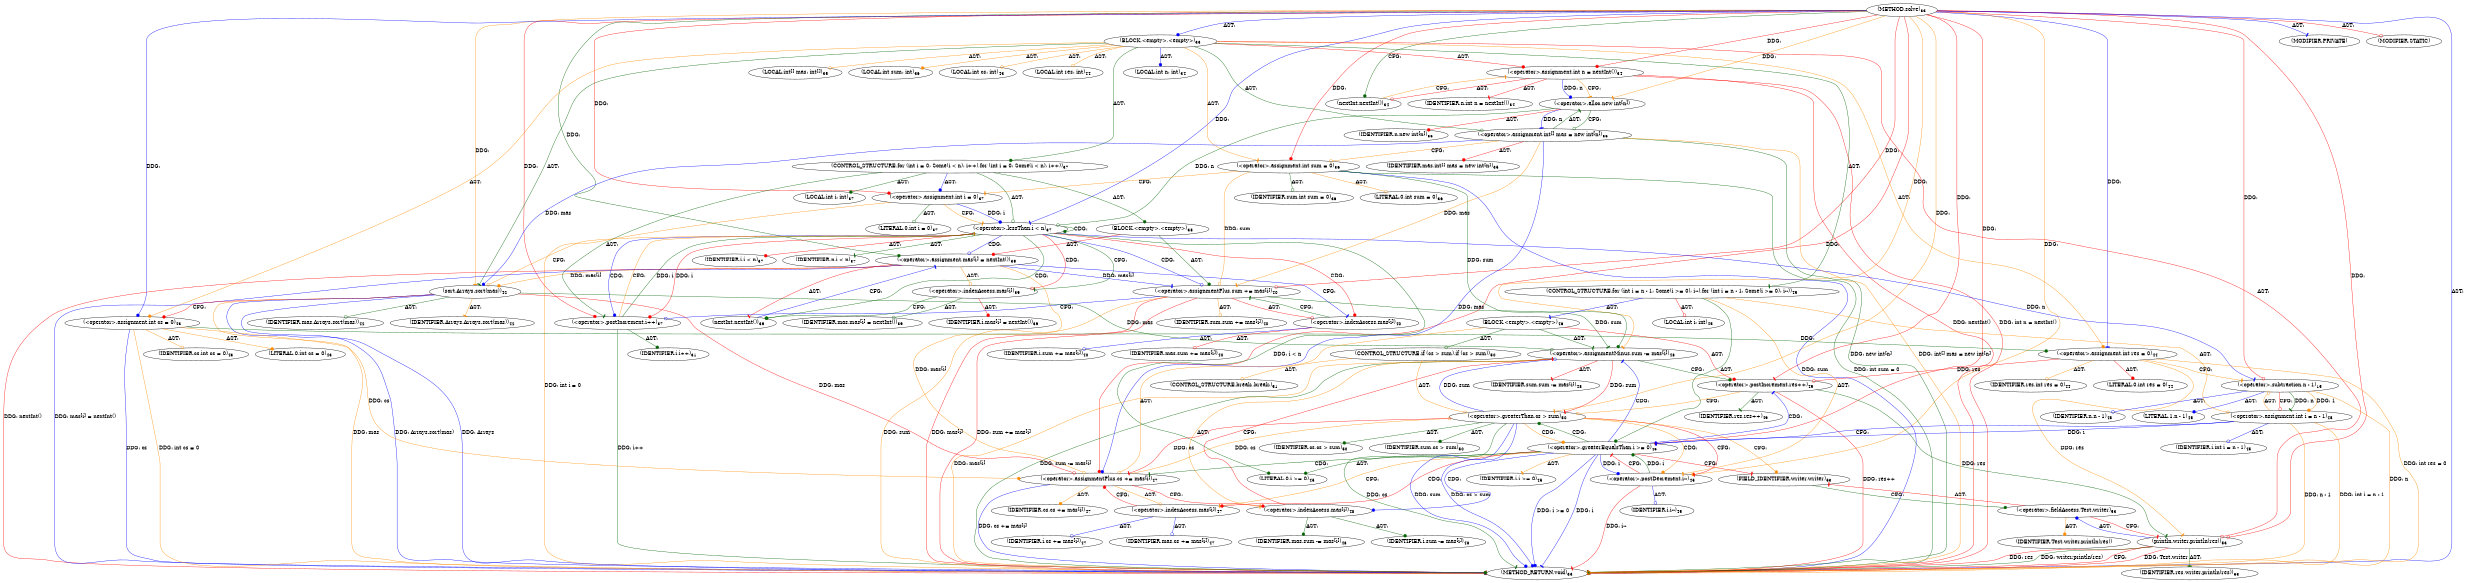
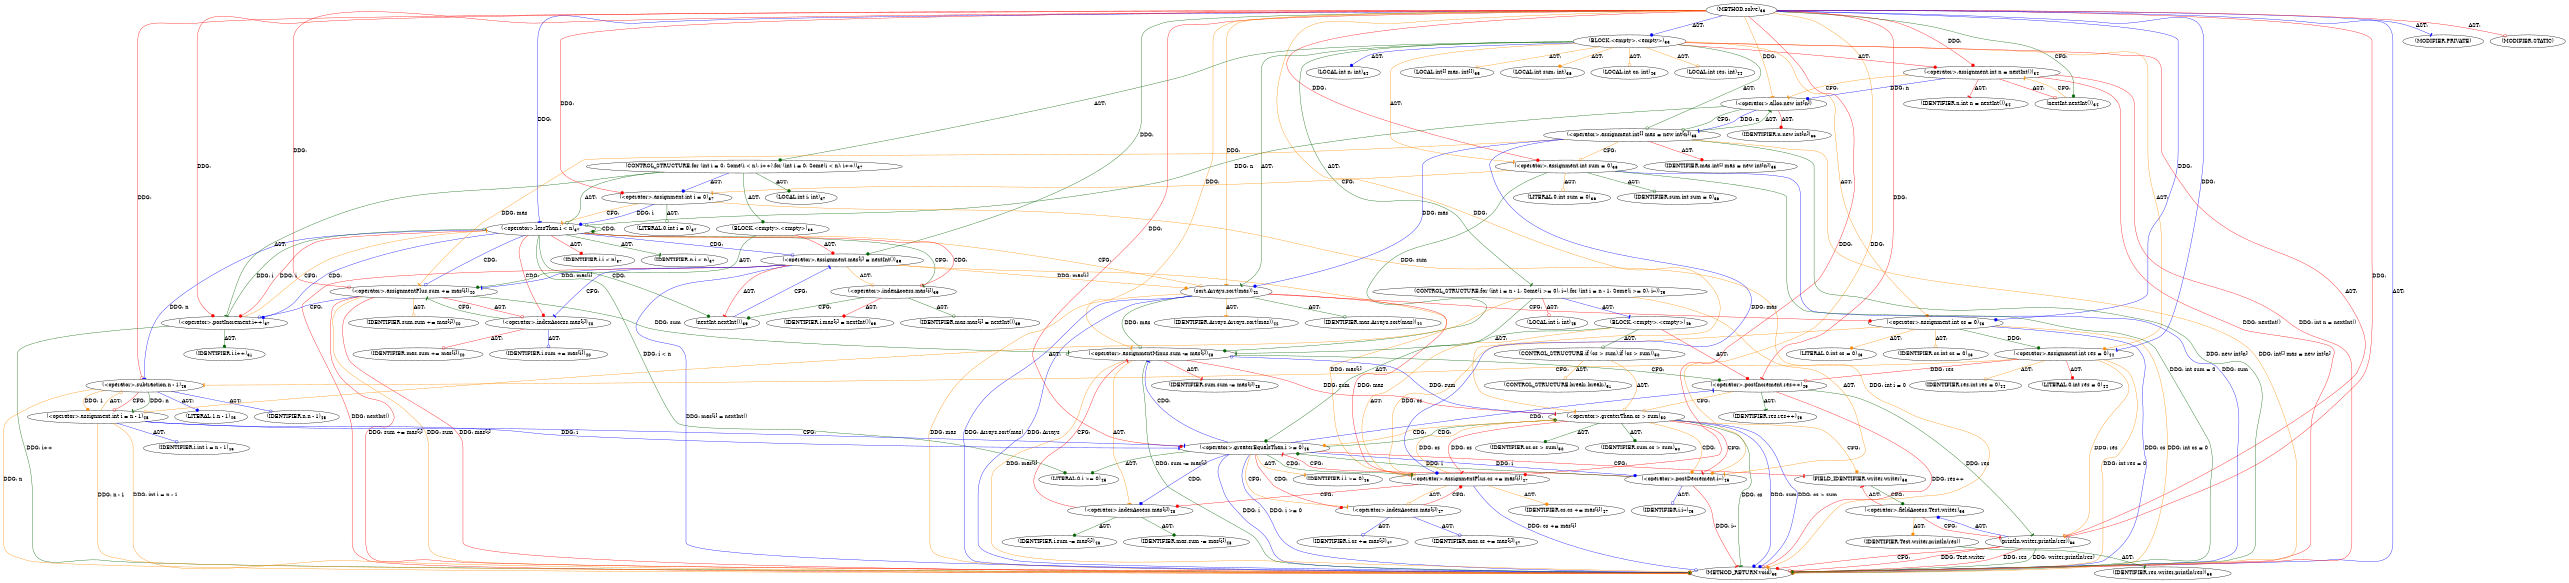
edge "(<operator>.assignment,int sum = 0)" -> "(<operator>.assignmentPlus,sum += mas[i])": removed, label "DDG: sum"
node "(<operator>.subtraction,n - 1)": text "15" -> "45"
edge "(println,writer.println(res))" -> "(IDENTIFIER,res,writer.println(res))": now "(IDENTIFIER,Test,writer.println(res))" -> "(IDENTIFIER,res,writer.println(res))"
